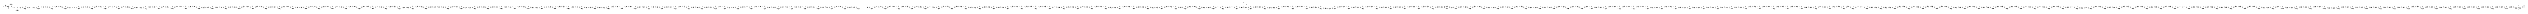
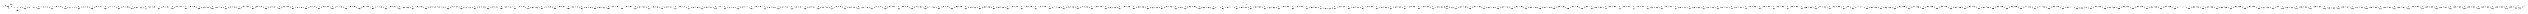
node "7886": added
